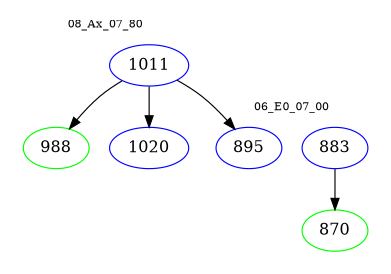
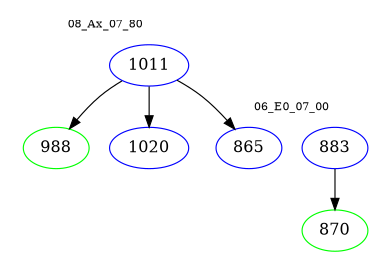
node "895": label "895" -> "865"
